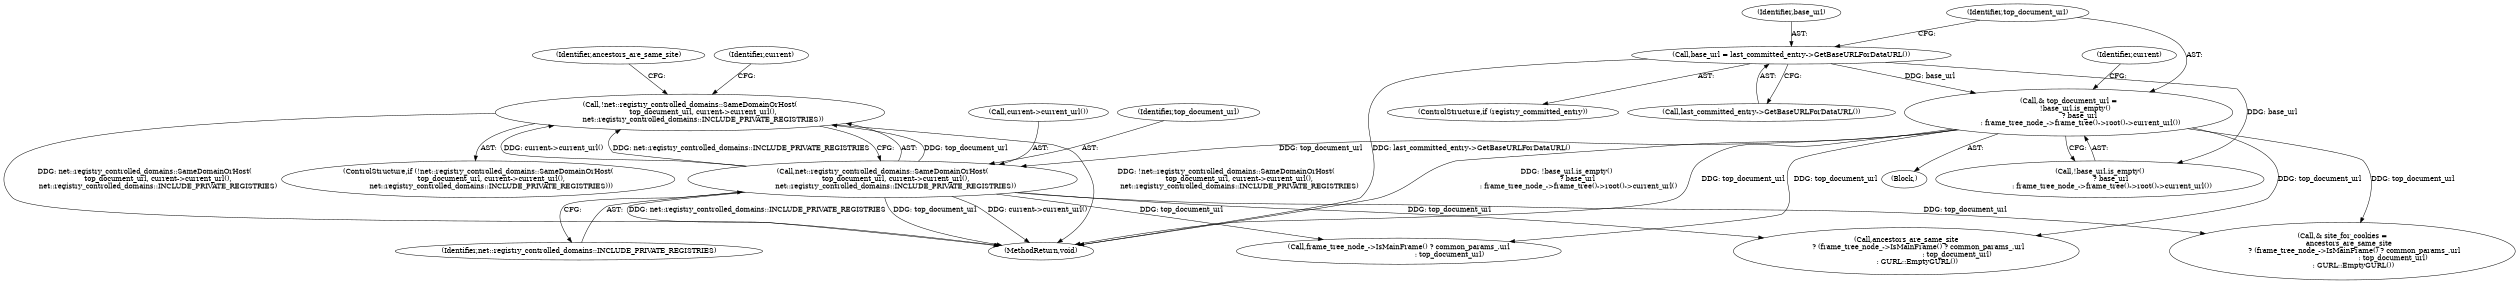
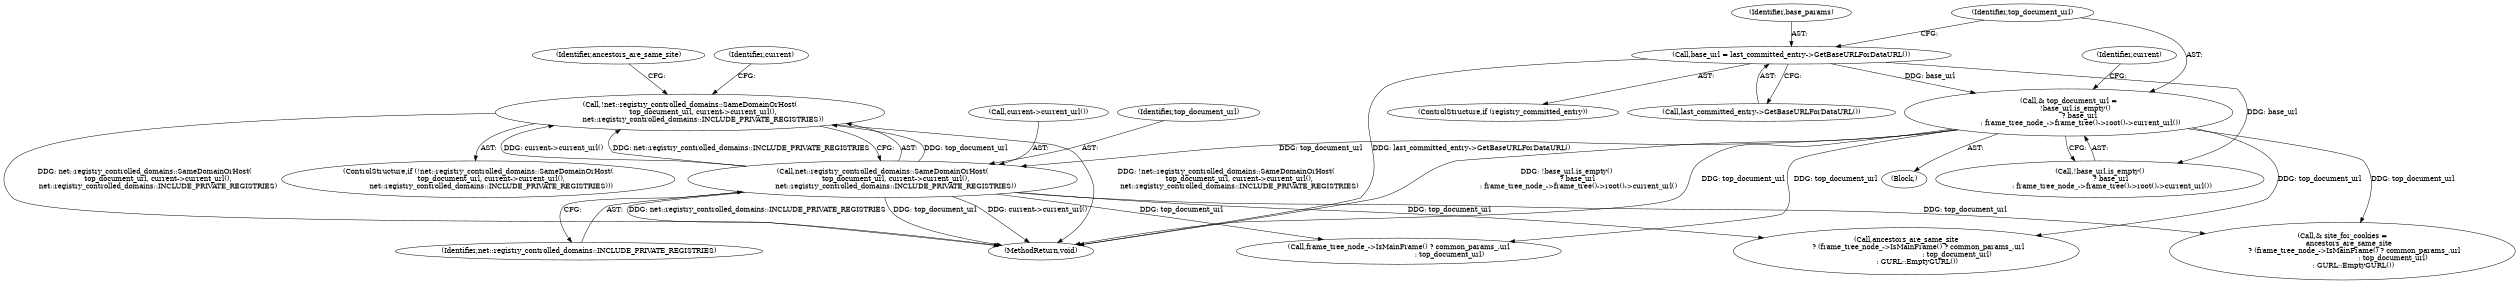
node "(Identifier,base_url)": label "(Identifier,base_url)" -> "(Identifier,base_params)"
